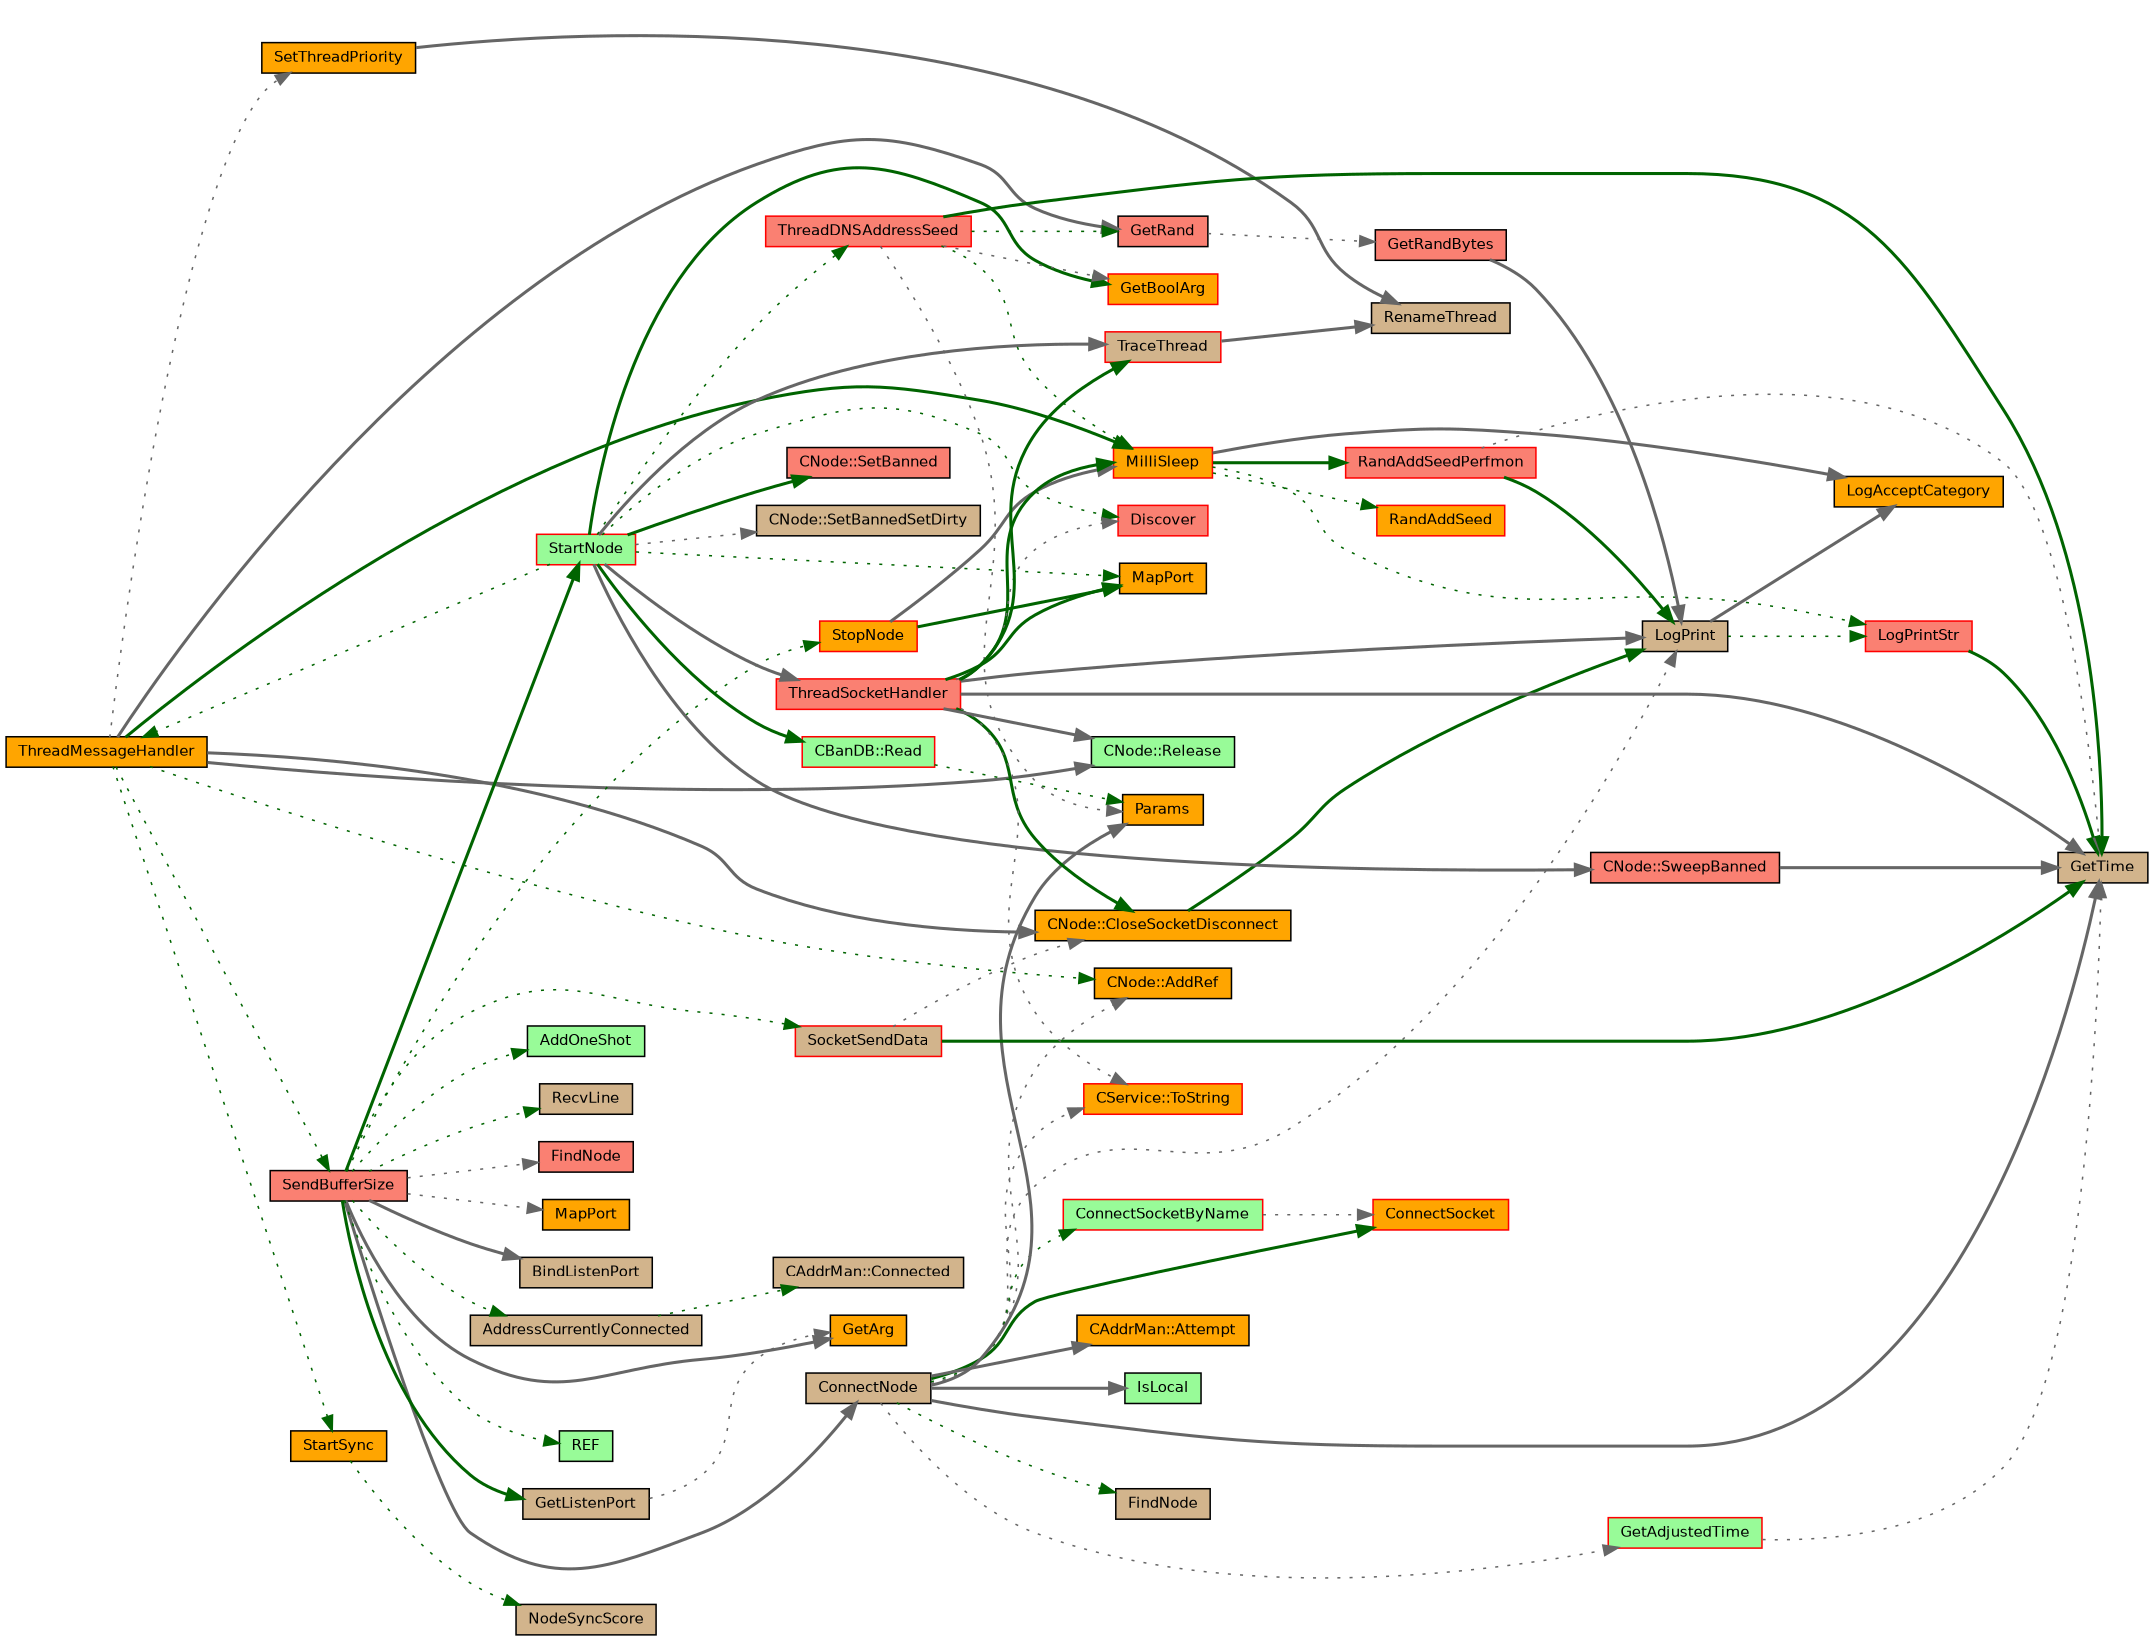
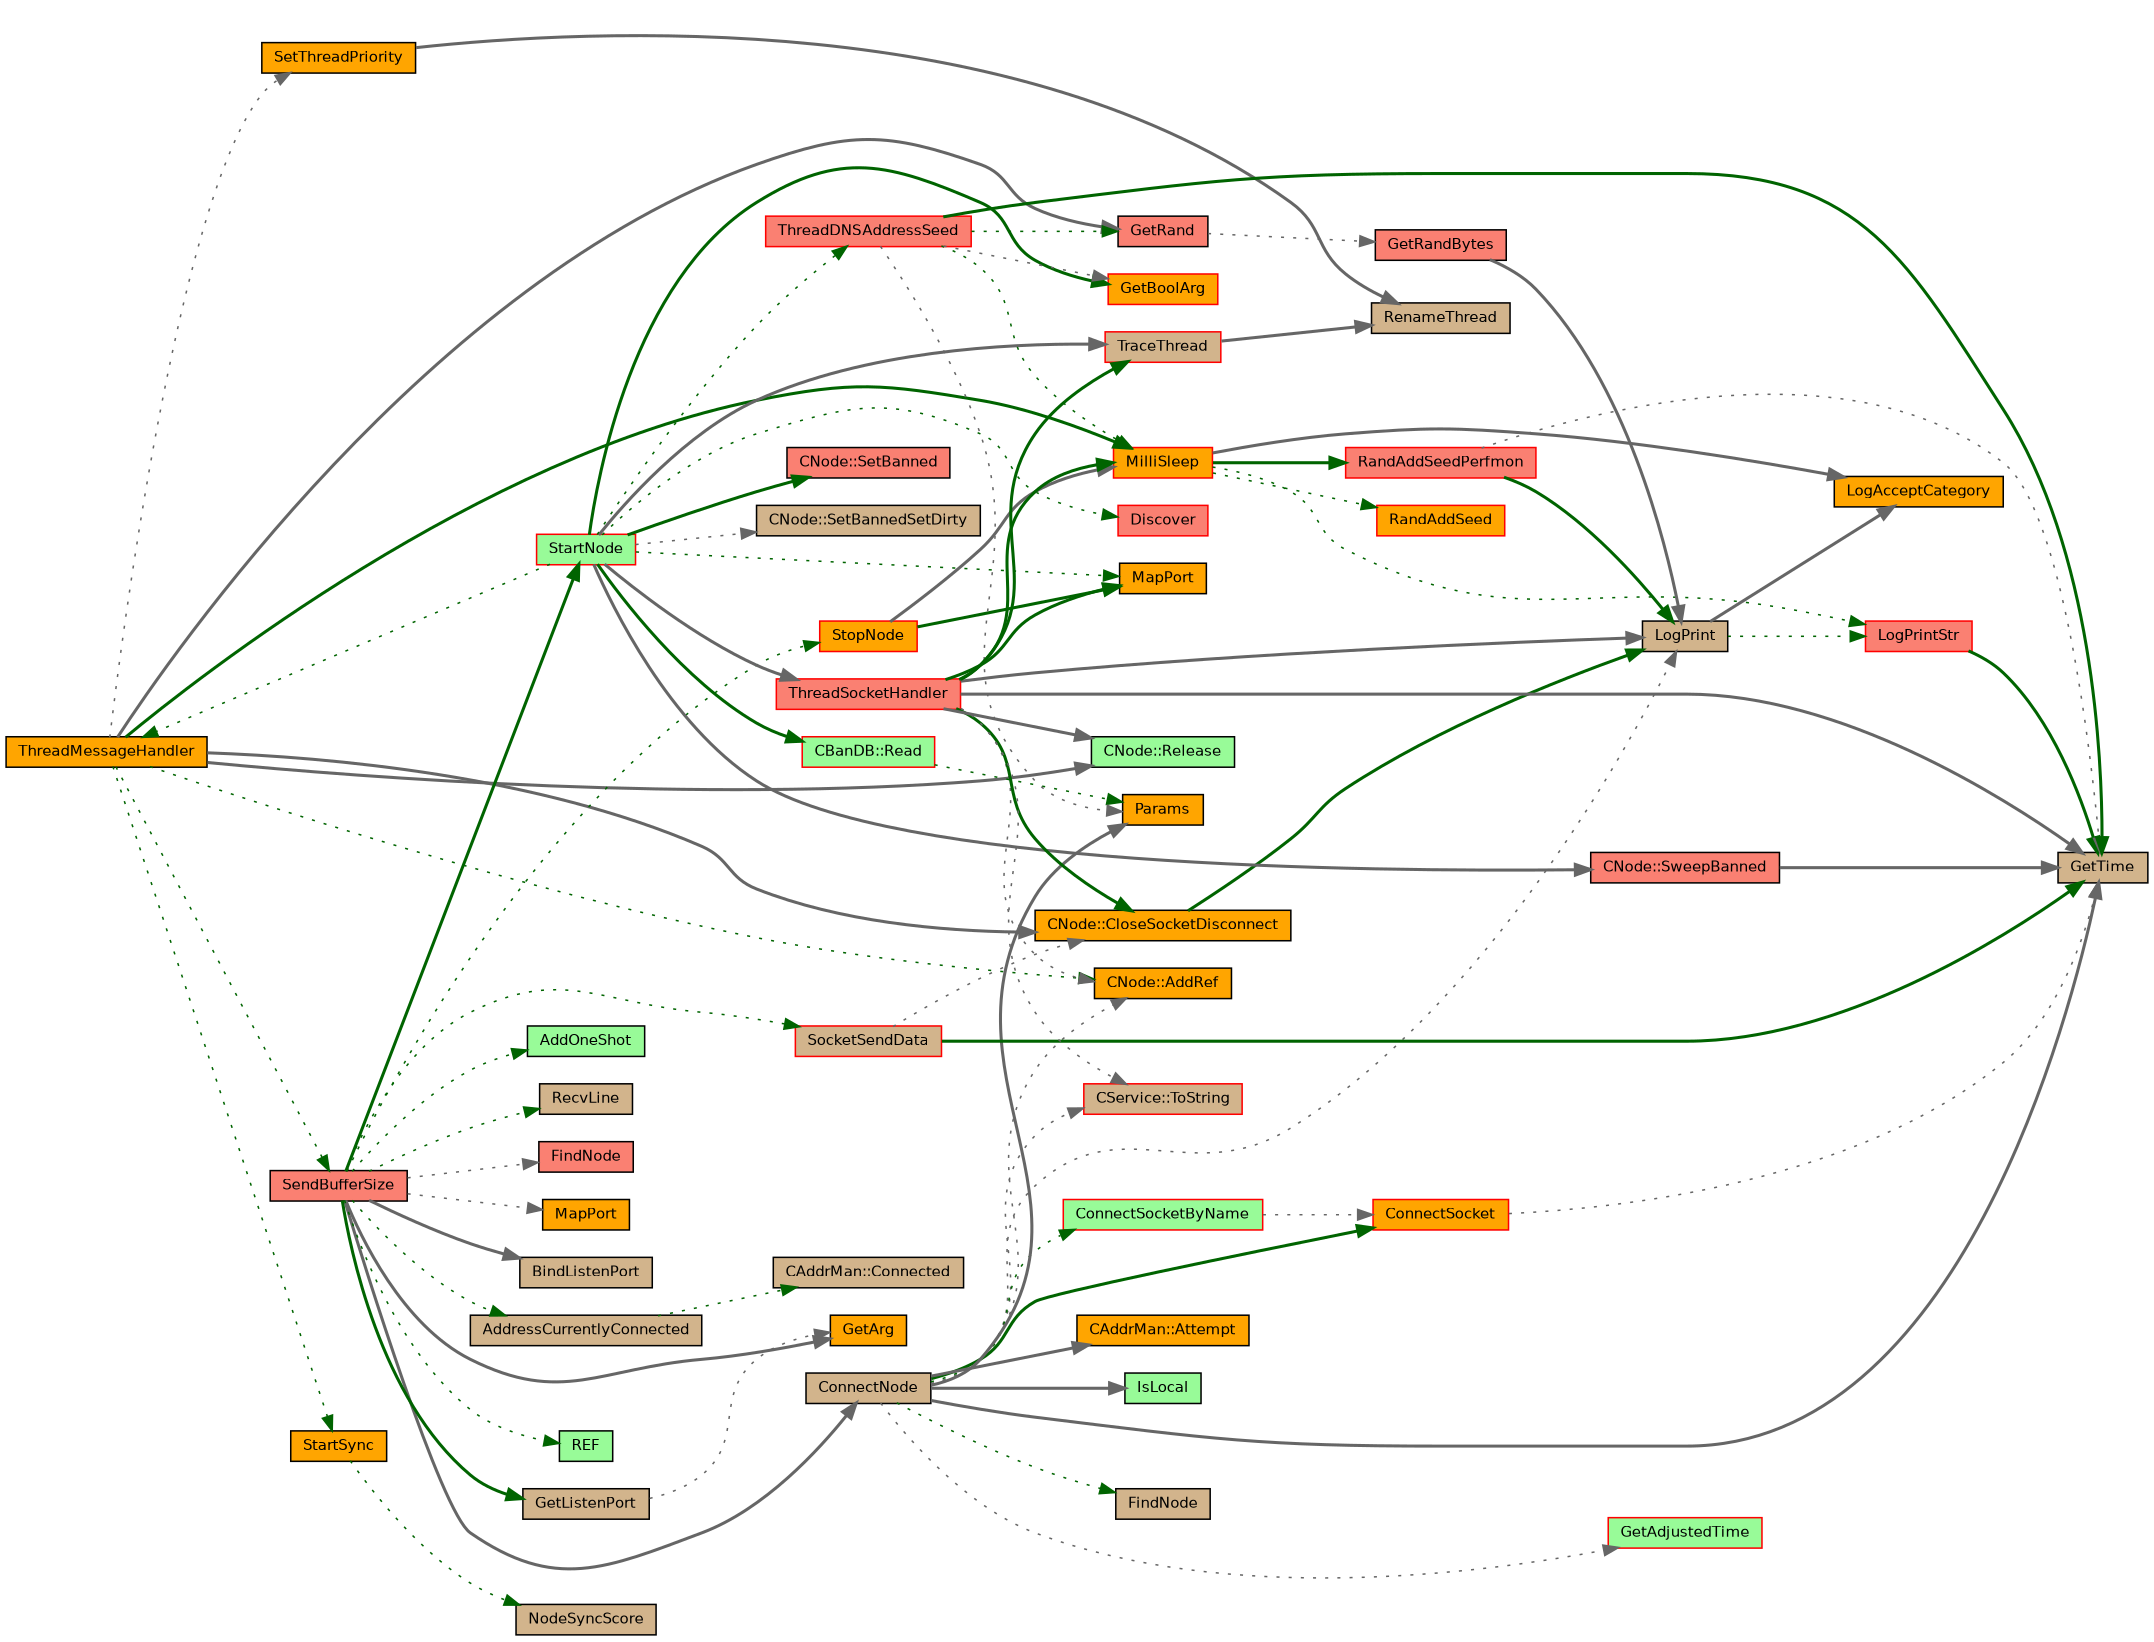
edge "ThreadSocketHandler" -> "Discover": now "ThreadSocketHandler" -> "CNode::AddRef"
node "CService::ToString": fillcolor orange -> tan
edge "GetAdjustedTime" -> "GetTime": now "ConnectSocket" -> "GetTime"
